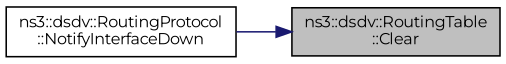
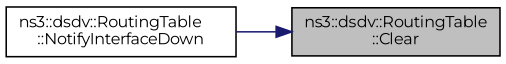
node "ns3::dsdv::RoutingProtocol ::NotifyInterfaceDown": label "ns3::dsdv::RoutingProtocol ::NotifyInterfaceDown" -> "ns3::dsdv::RoutingTable ::NotifyInterfaceDown"
